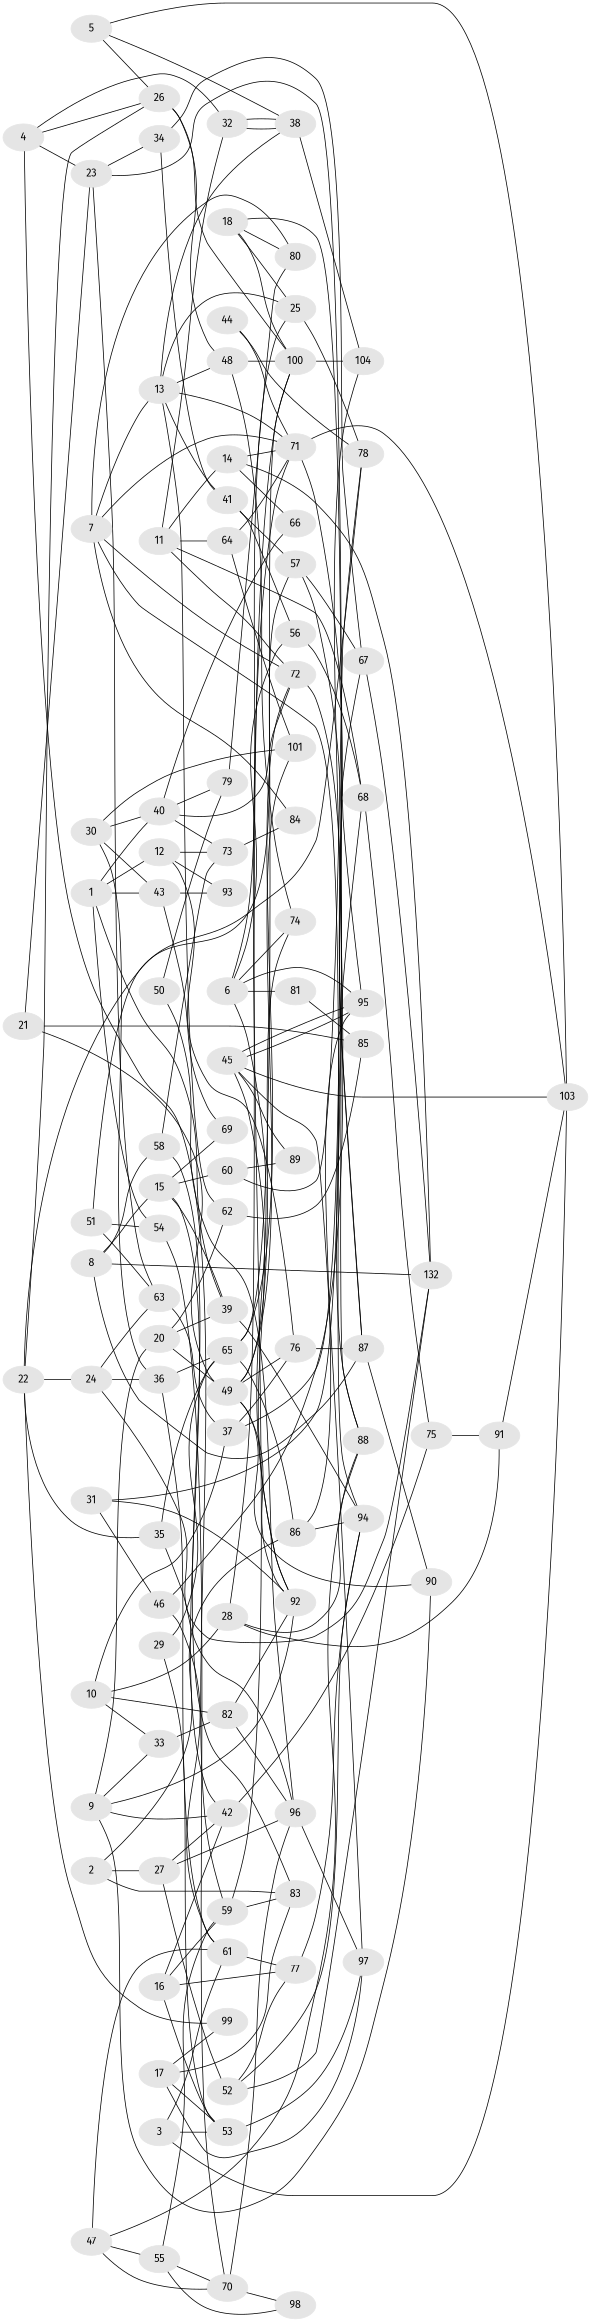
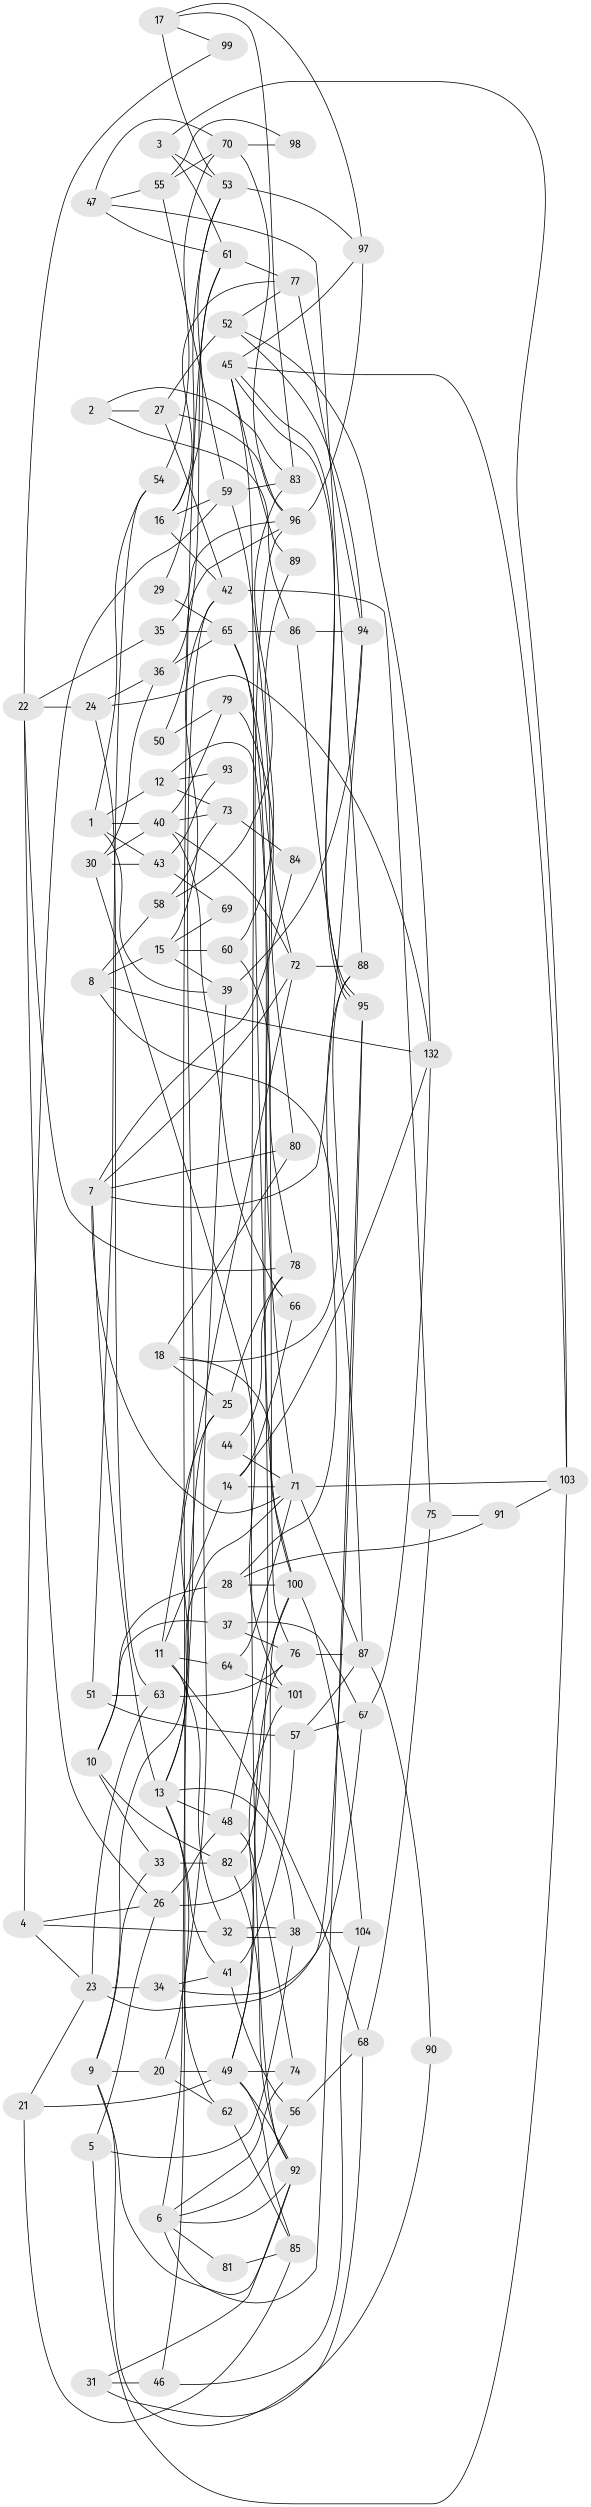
edge "63" -- "37": now "63" -- "76"
edge "49" -- "90": now "49" -- "85"
